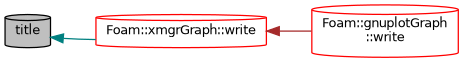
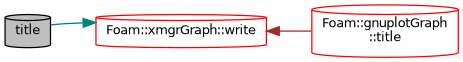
node "Foam::gnuplotGraph ::write": label "Foam::gnuplotGraph ::write" -> "Foam::gnuplotGraph ::title"
edge "Foam::xmgrGraph::write" -> "title": reversed
